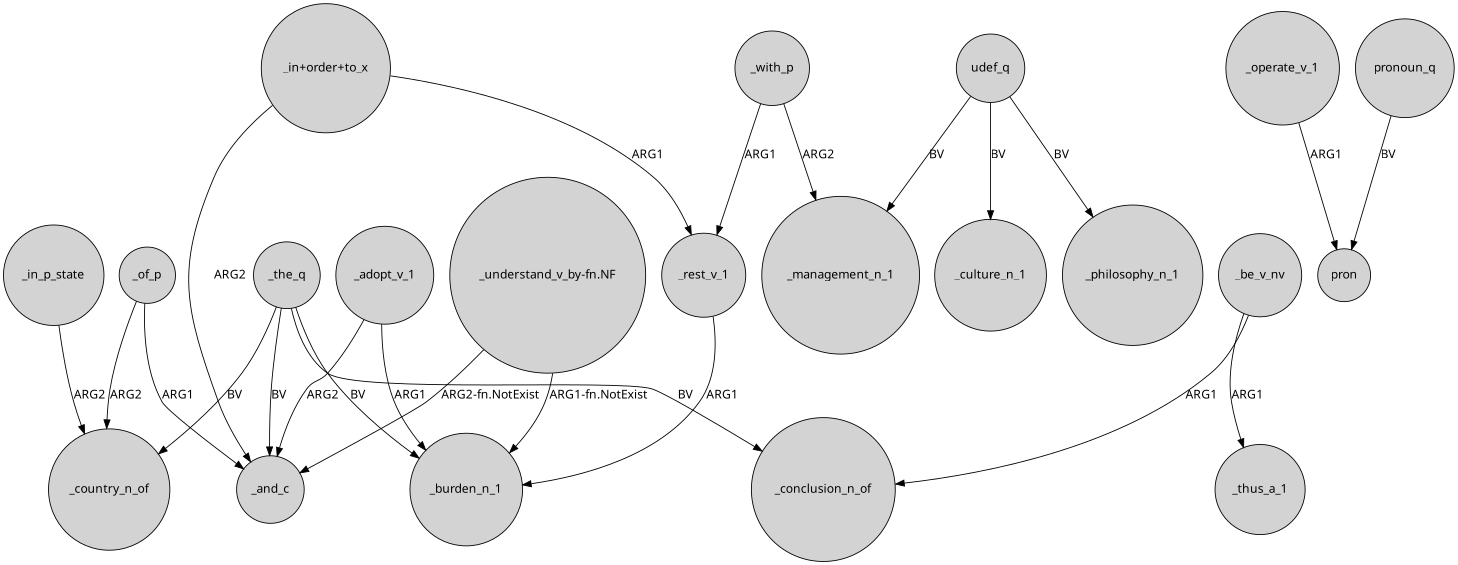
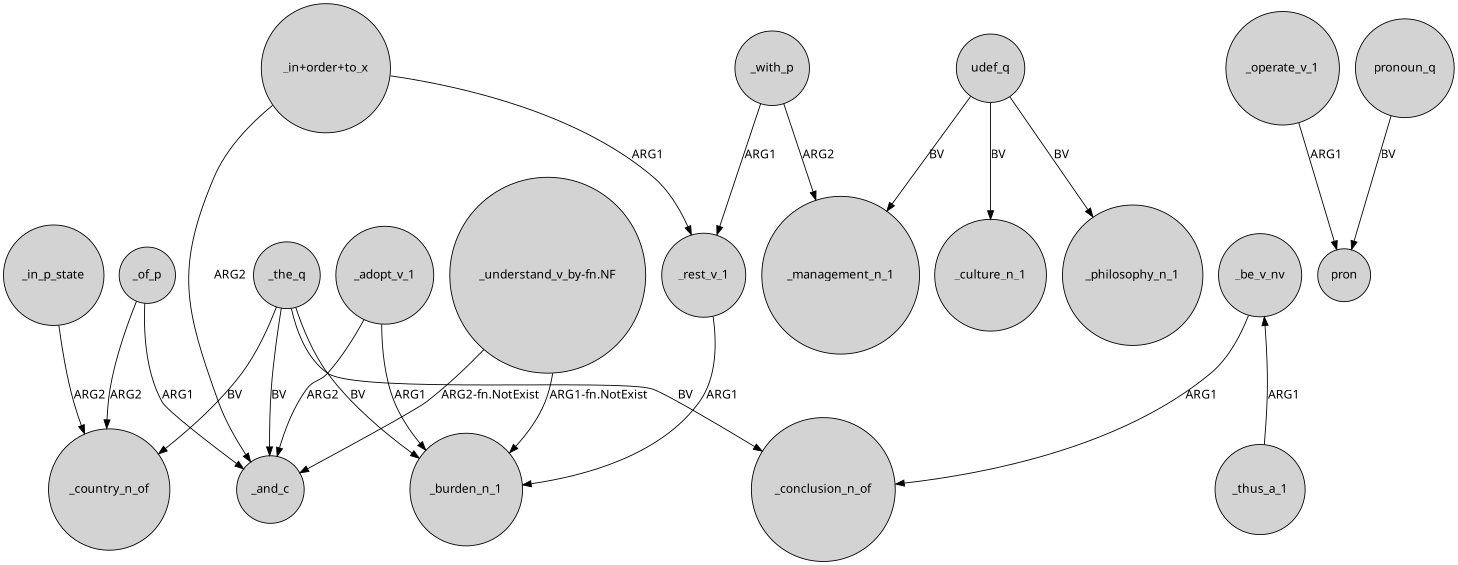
edge "_be_v_nv" -> "_thus_a_1": reversed
